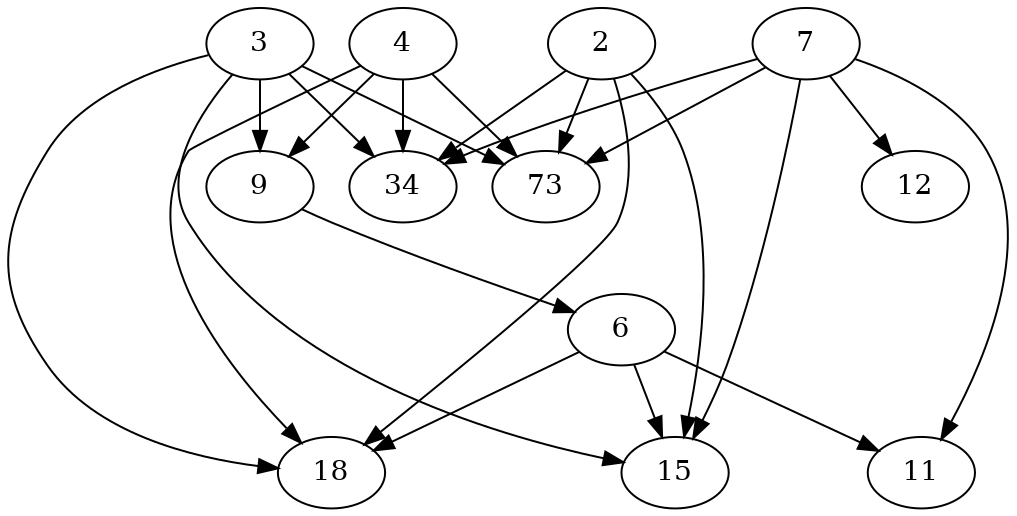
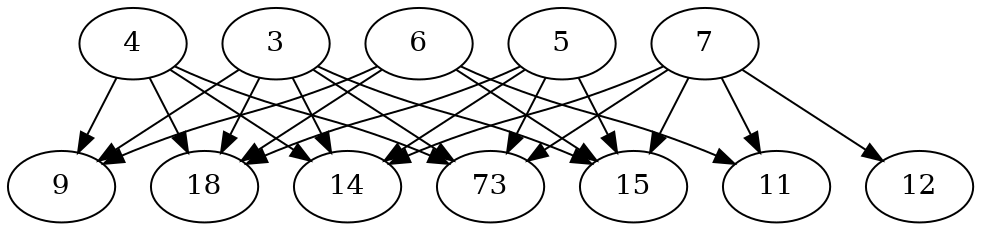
node "2": label "2" -> "5"
node "34": label "34" -> "14"
edge "9" -> "6": reversed
